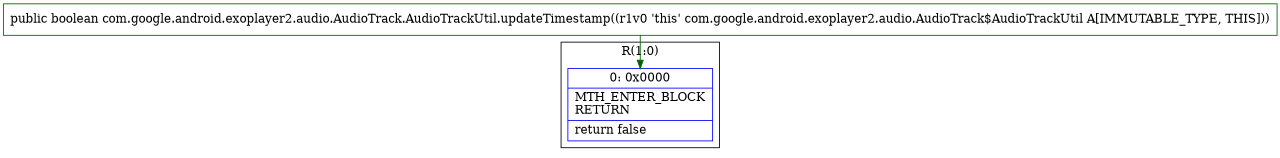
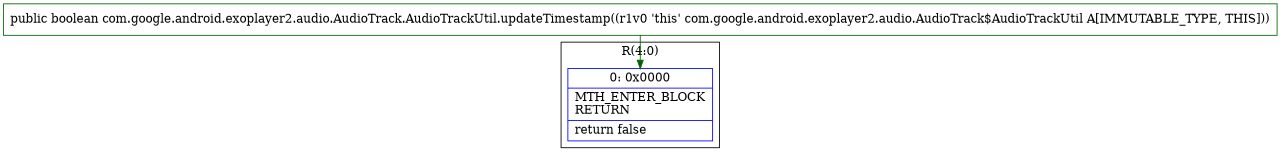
cluster "R(1:0)": label "R(1:0)" -> "R(4:0)"
